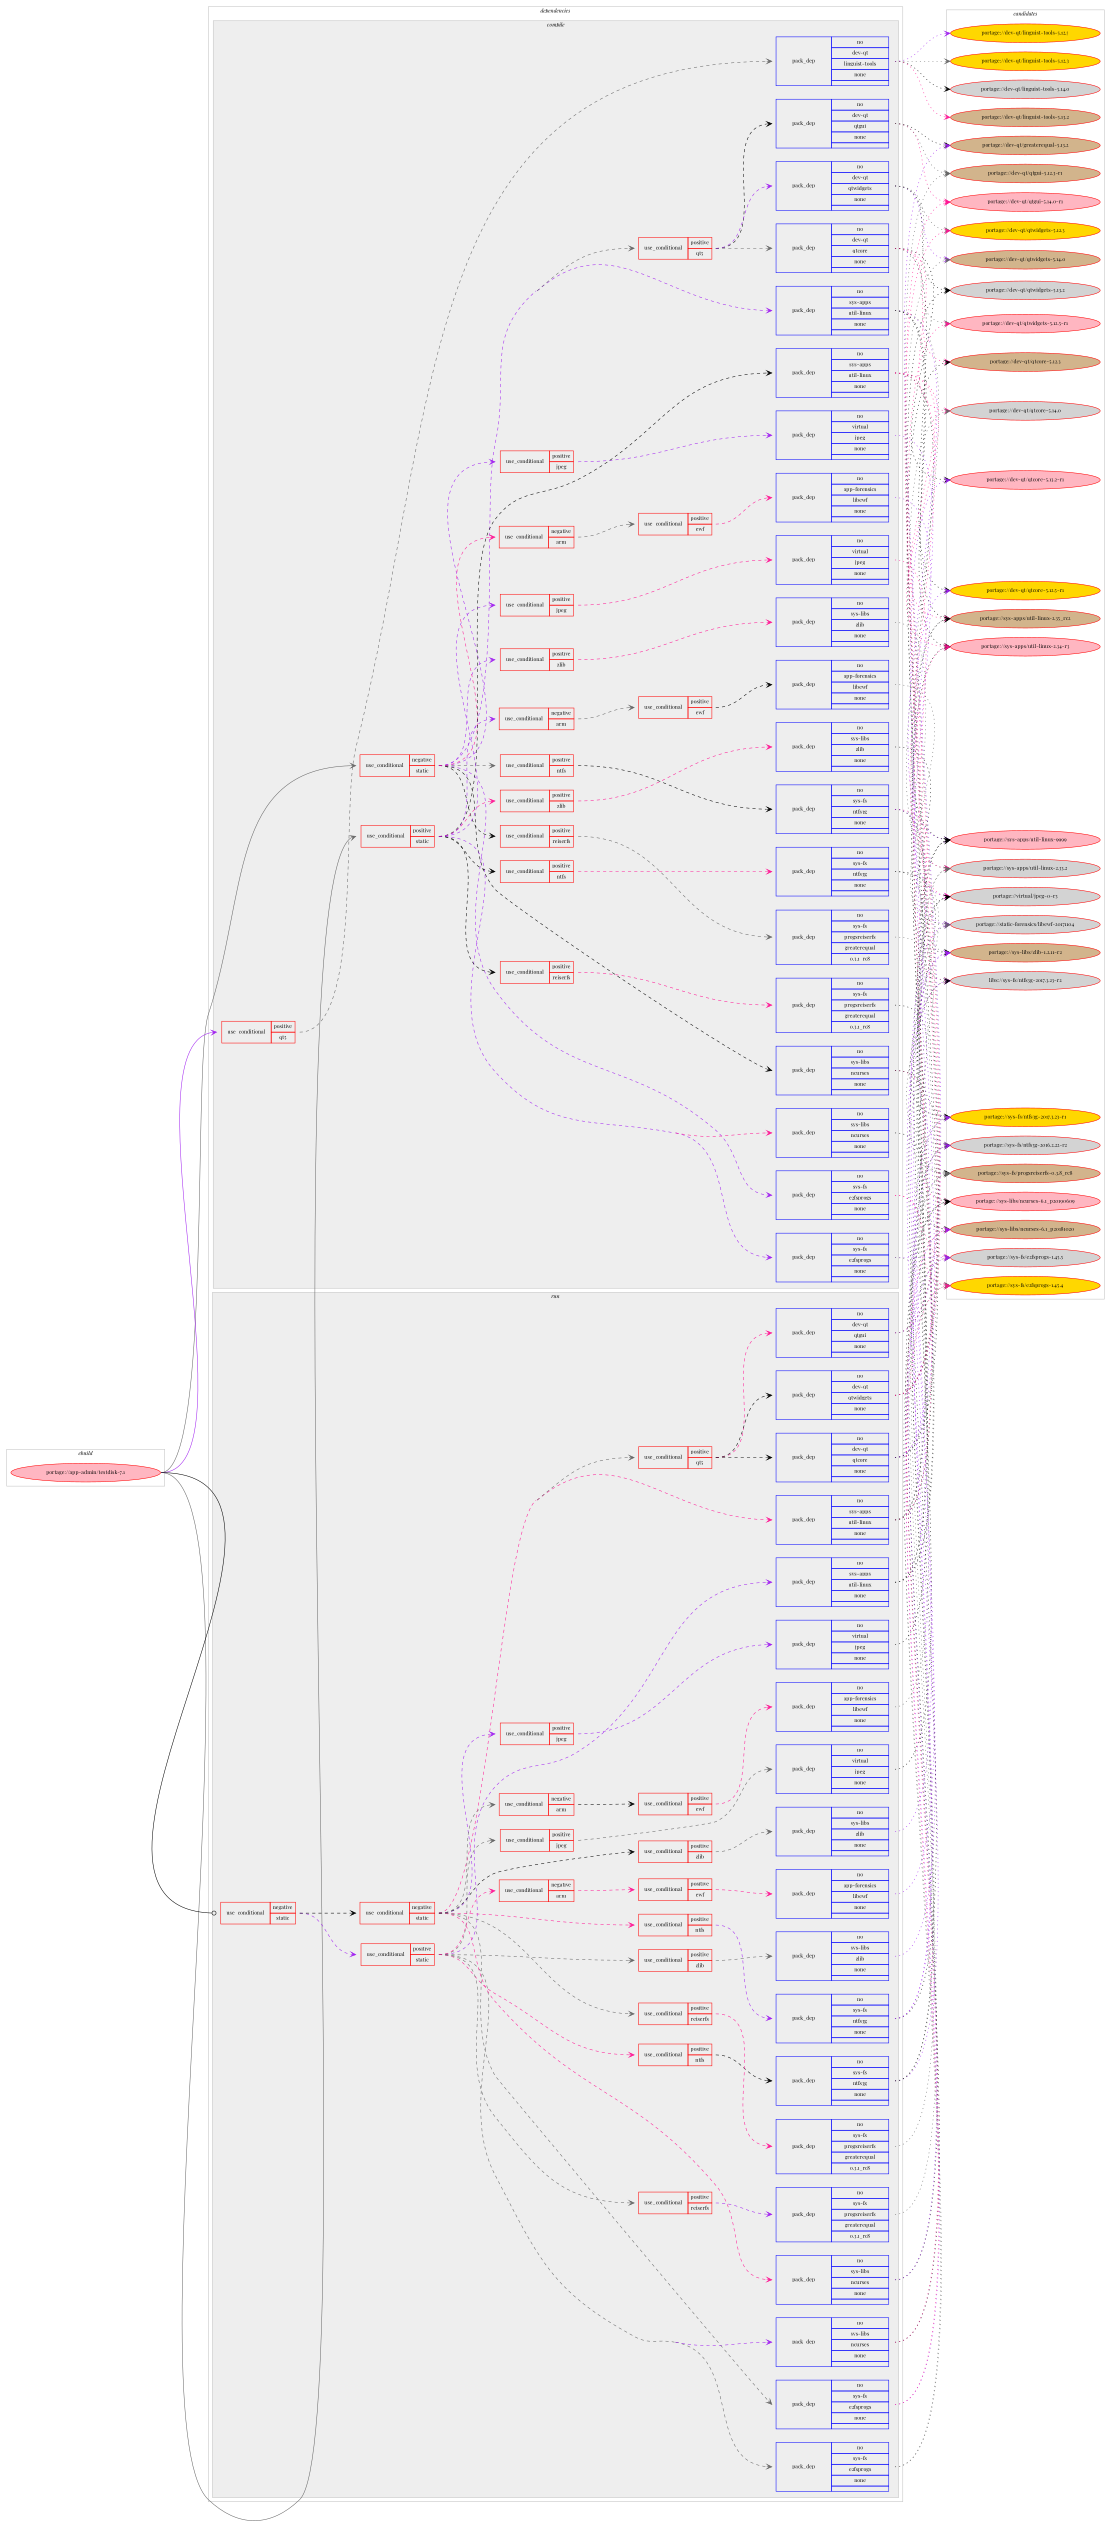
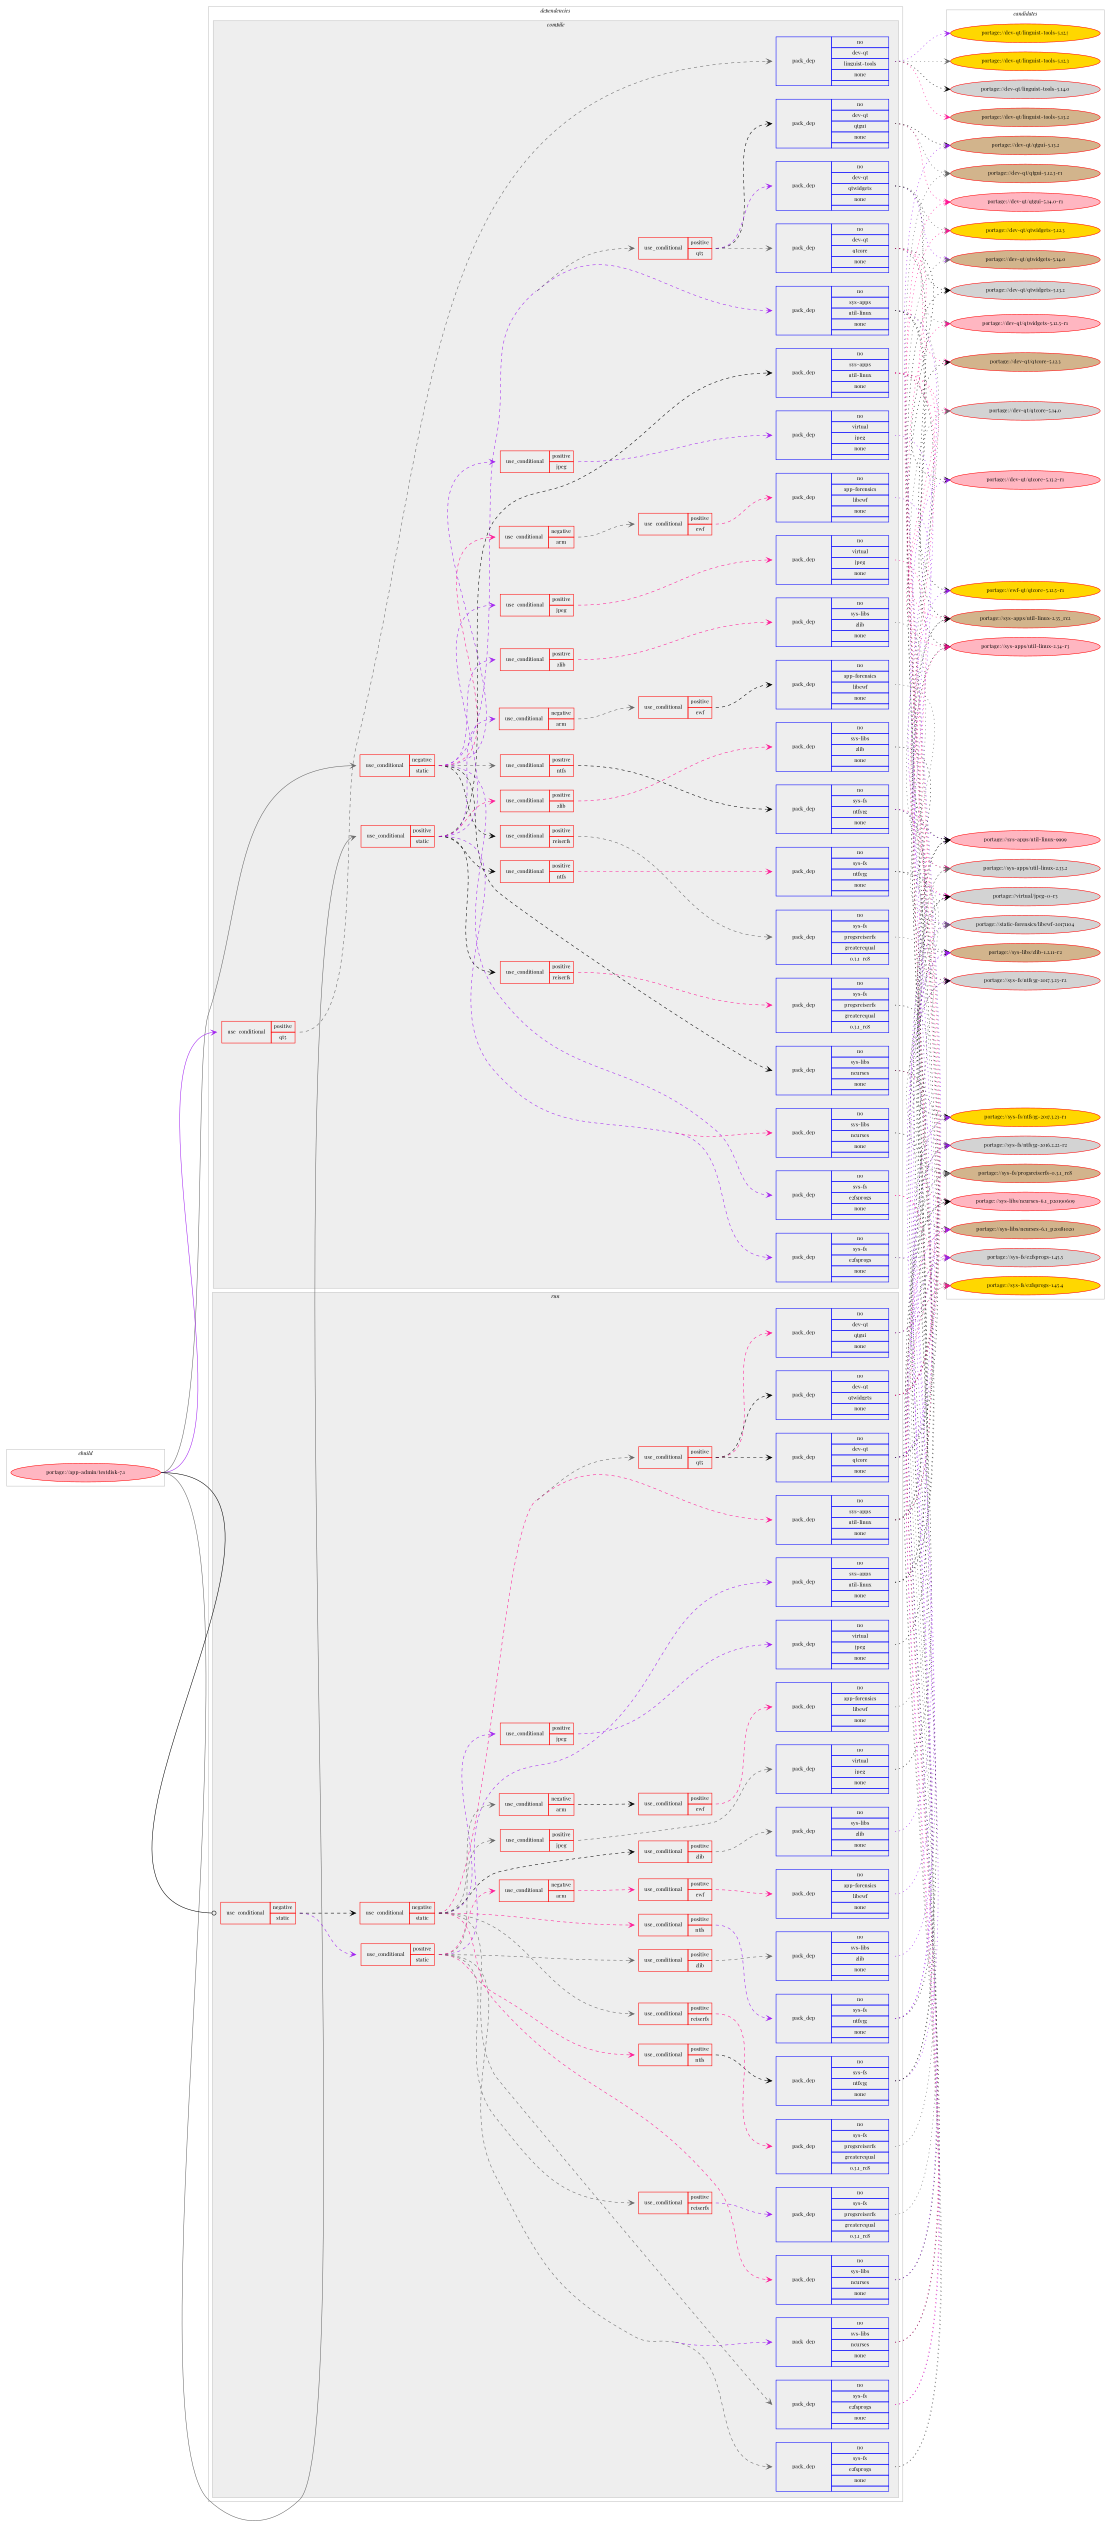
node "portage://dev-qt/greaterequal-5.13.2": label "portage://dev-qt/greaterequal-5.13.2" -> "portage://dev-qt/qtgui-5.13.2"
node "portage://dev-qt/qtcore-5.12.5-r1": label "portage://dev-qt/qtcore-5.12.5-r1" -> "portage://ewf-qt/qtcore-5.12.5-r1"
node "libs://sys-fs/ntfs3g-2017.3.23-r2": label "libs://sys-fs/ntfs3g-2017.3.23-r2" -> "portage://sys-fs/ntfs3g-2017.3.23-r2"
node "portage://sys-fs/progsreiserfs-0.3.8_rc8": label "portage://sys-fs/progsreiserfs-0.3.8_rc8" -> "portage://sys-fs/progsreiserfs-0.3.1_rc8"
